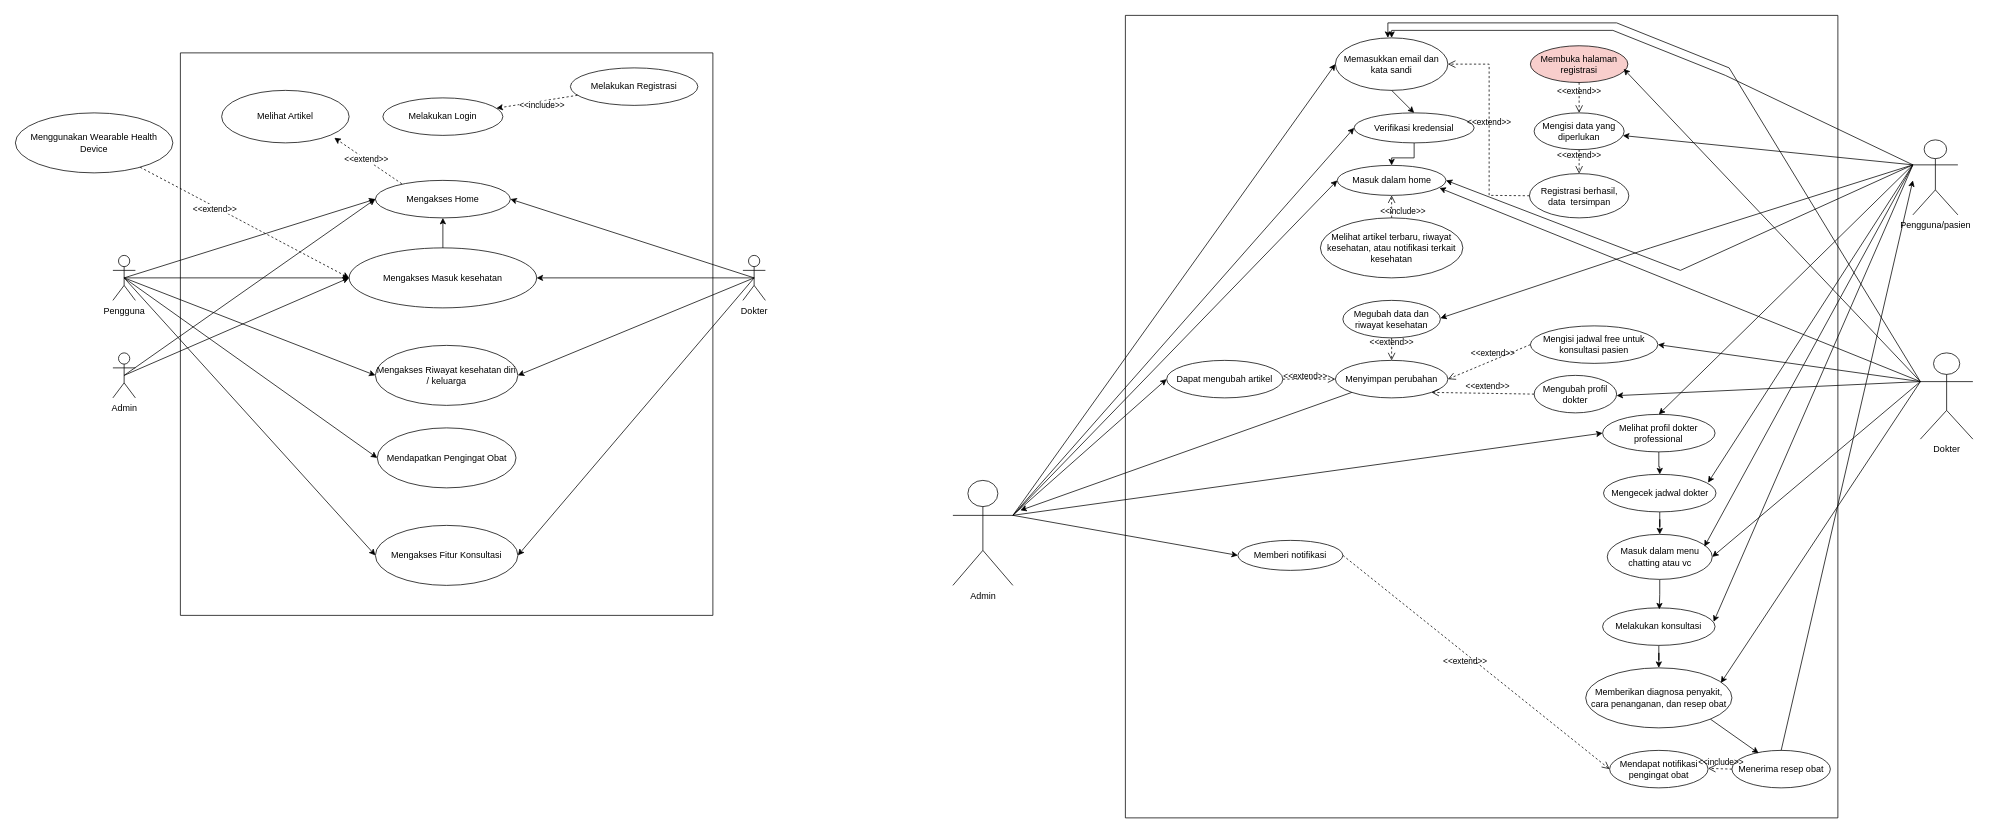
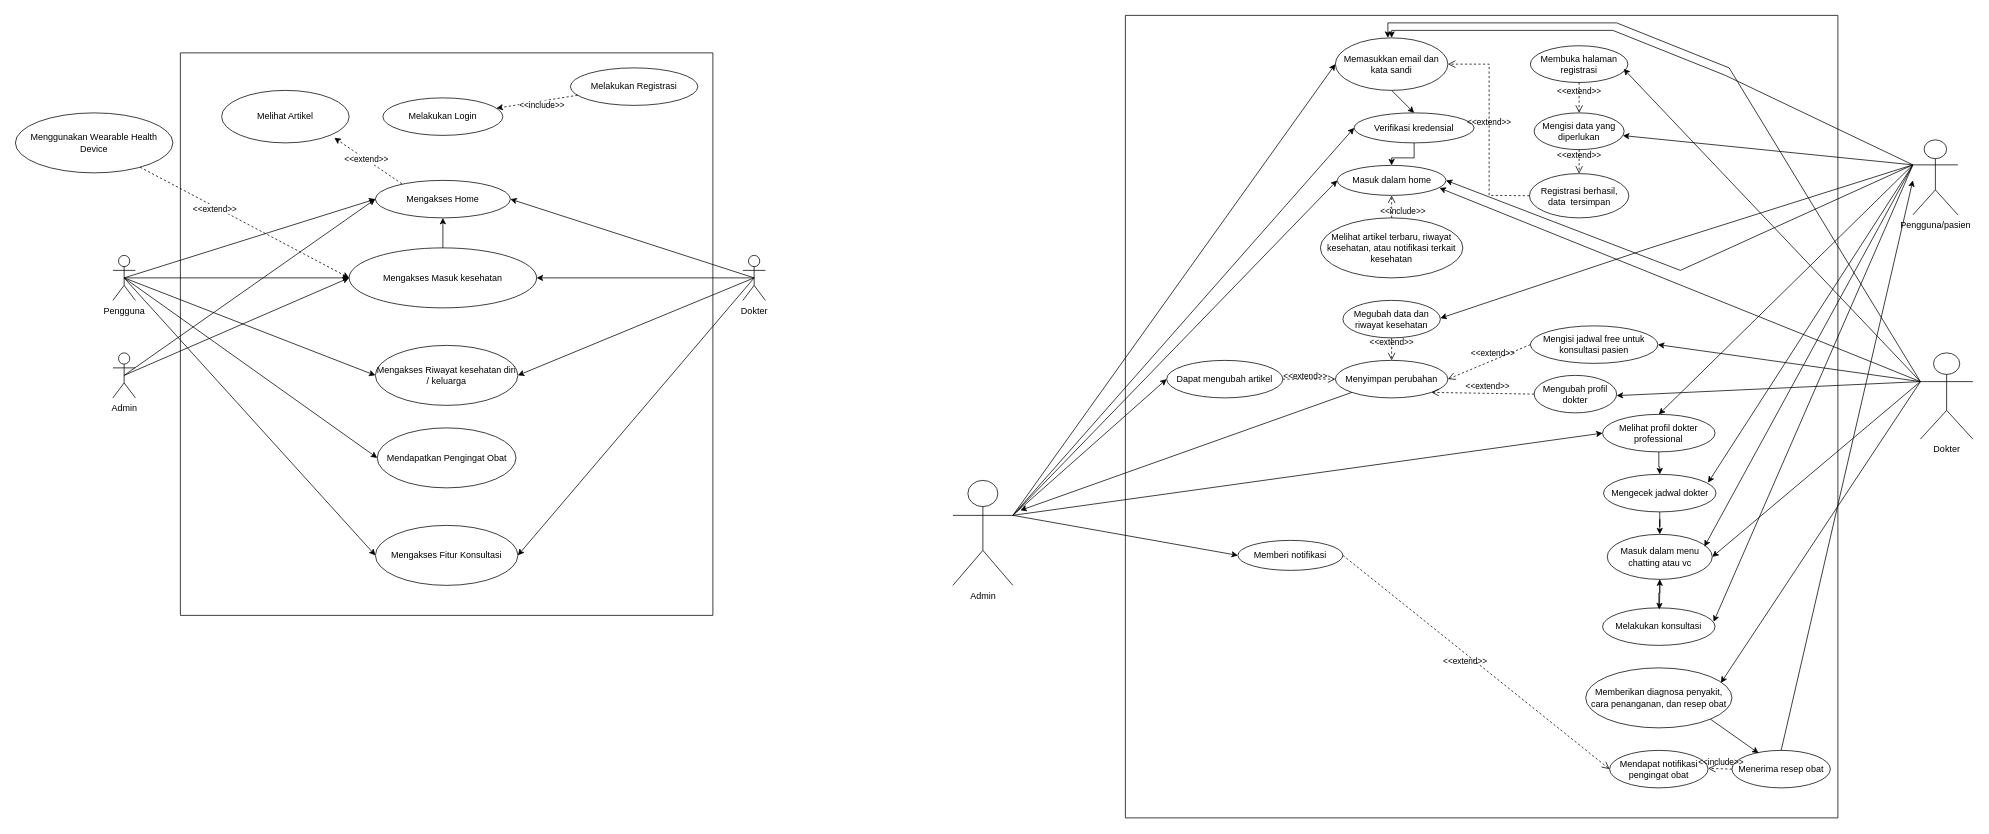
node "Membuka halaman registrasi": fillcolor #f8cecc -> #ffffff
edge "Melakukan konsultasi" -> "Memberikan diagnosa penyakit, cara penanganan, dan resep obat": now "Melakukan konsultasi" -> "Masuk dalam menu chatting atau vc"
